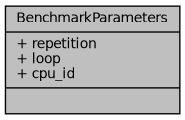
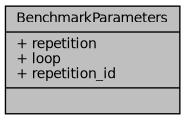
node "BenchmarkParameters": text "+ cpu_id" -> "+ repetition_id"
